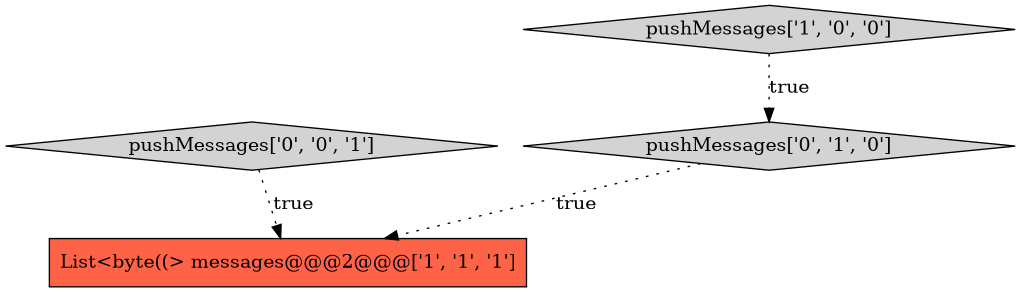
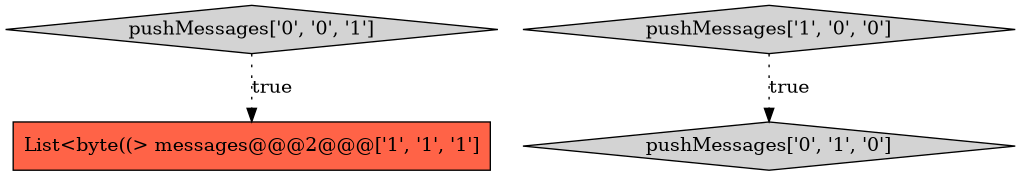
edge "pushMessages['0', '1', '0']" -> "List<byte((> messages@@@2@@@['1', '1', '1']": removed, label "true"
